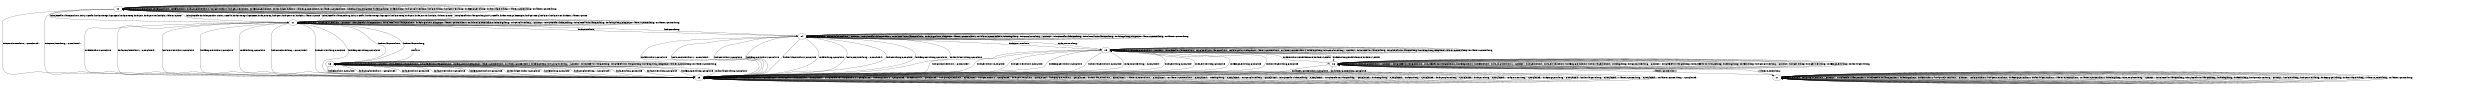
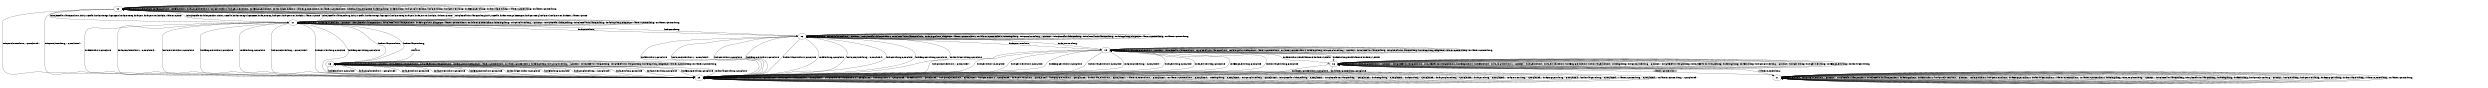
node "s4": label "s4" -> "s2"
